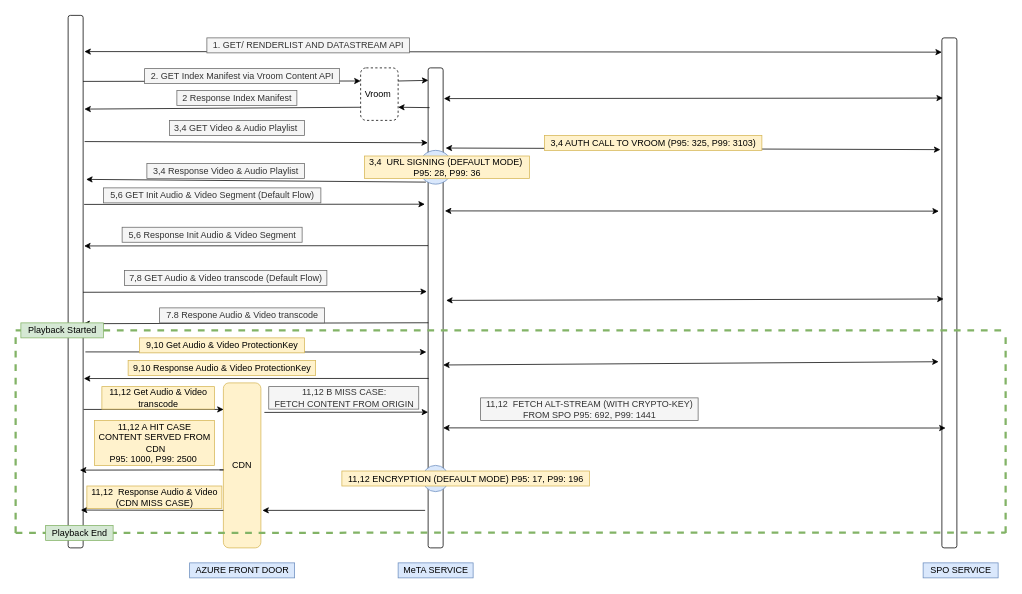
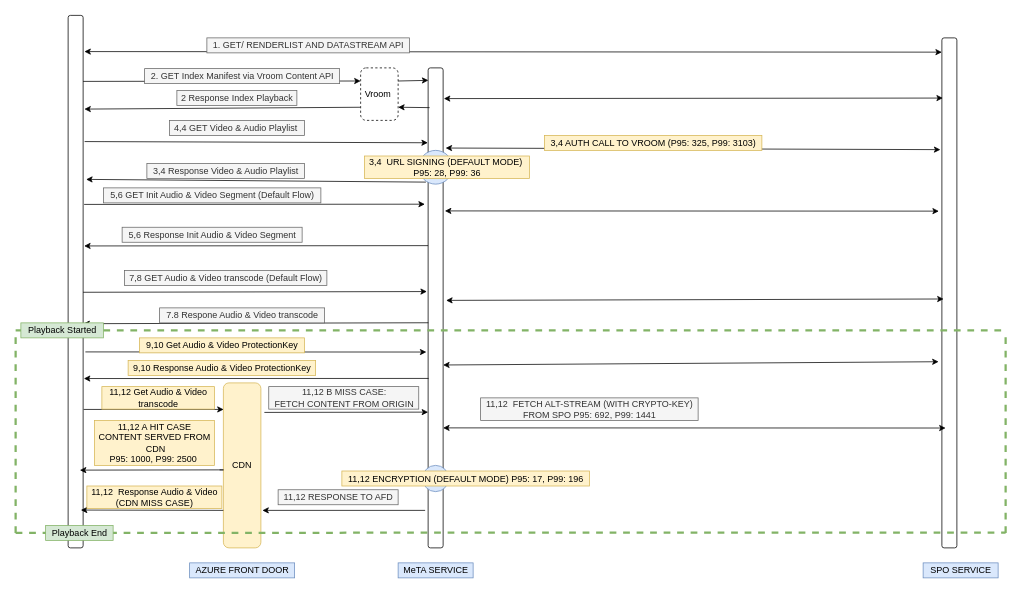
node "2 Response Index Manifest": label "2 Response Index Manifest" -> "2 Response Index Playback"
node "3,4 GET Video & Audio Playlist": label "3,4 GET Video & Audio Playlist" -> "4,4 GET Video & Audio Playlist"
node "11,12 RESPONSE TO AFD": added
